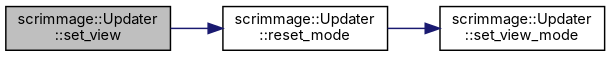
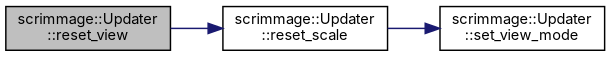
node "scrimmage::Updater ::set_view": label "scrimmage::Updater ::set_view" -> "scrimmage::Updater ::reset_view"
node "scrimmage::Updater ::reset_mode": label "scrimmage::Updater ::reset_mode" -> "scrimmage::Updater ::reset_scale"
